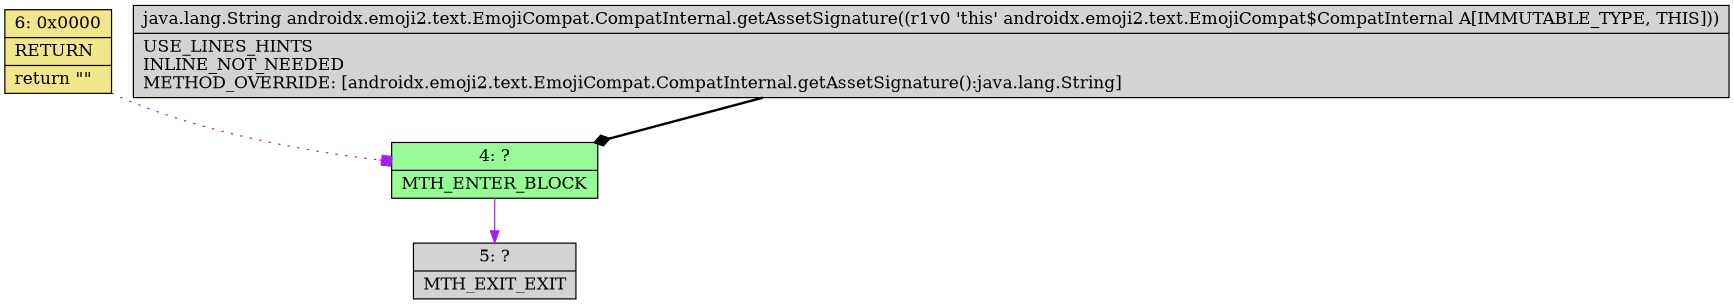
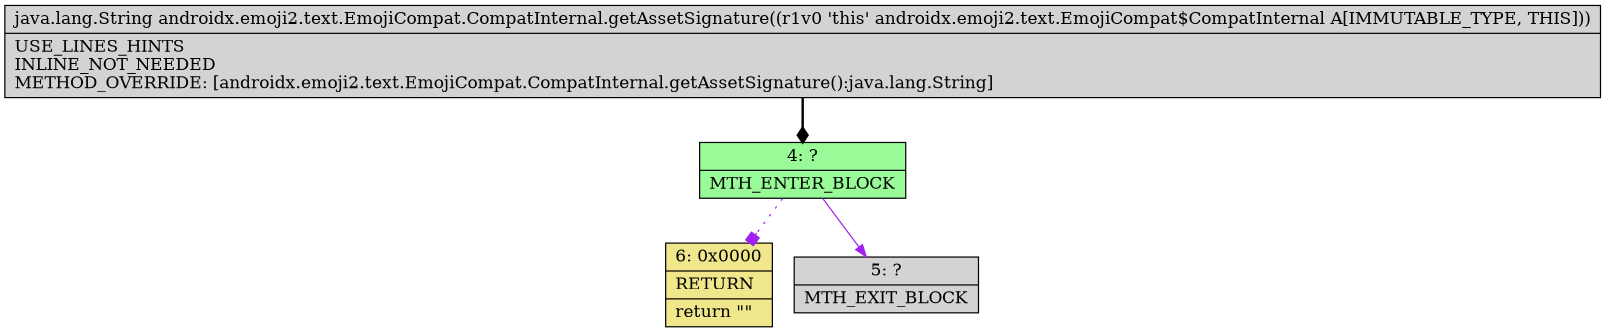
edge "6: 0x0000" -> "4: ?": reversed
node "5: ?": text "MTH_EXIT_EXIT" -> "MTH_EXIT_BLOCK"
